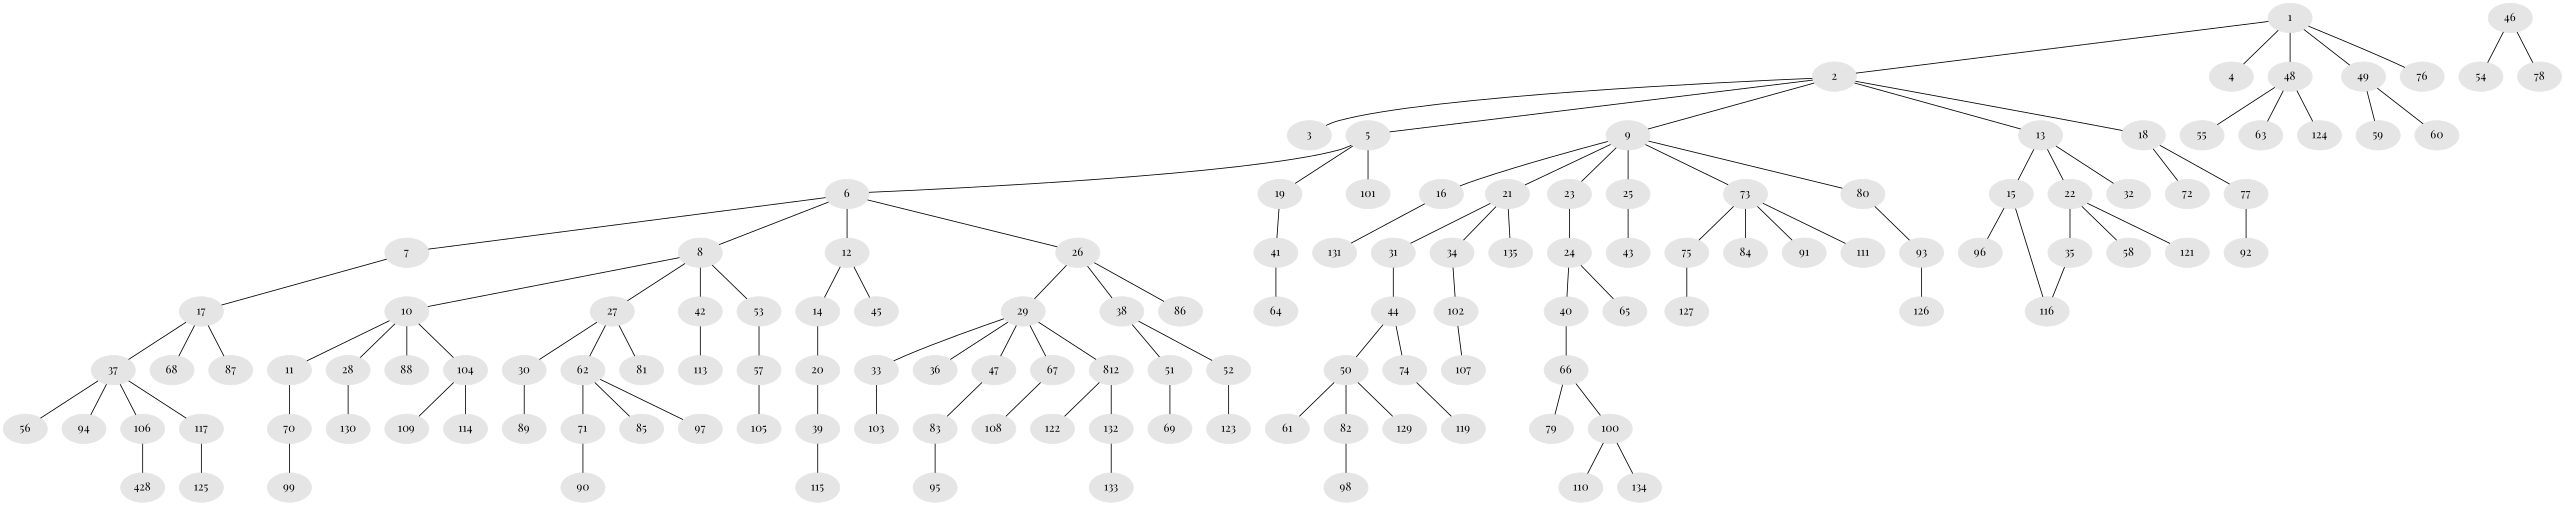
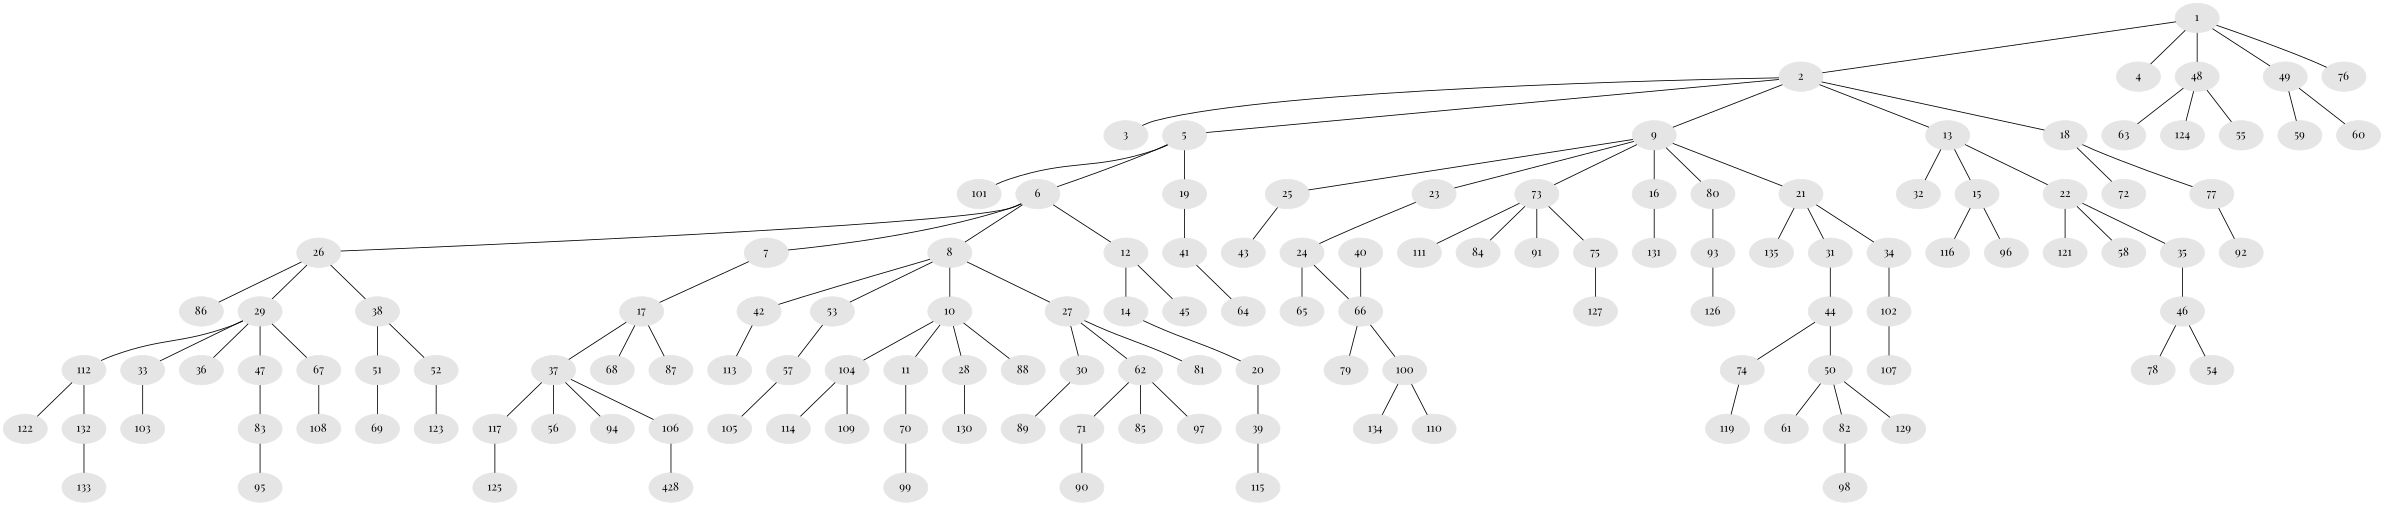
edge "24" -- "40": now "24" -- "66"
edge "35" -- "116": now "35" -- "46"
node "812": label "812" -> "112"
